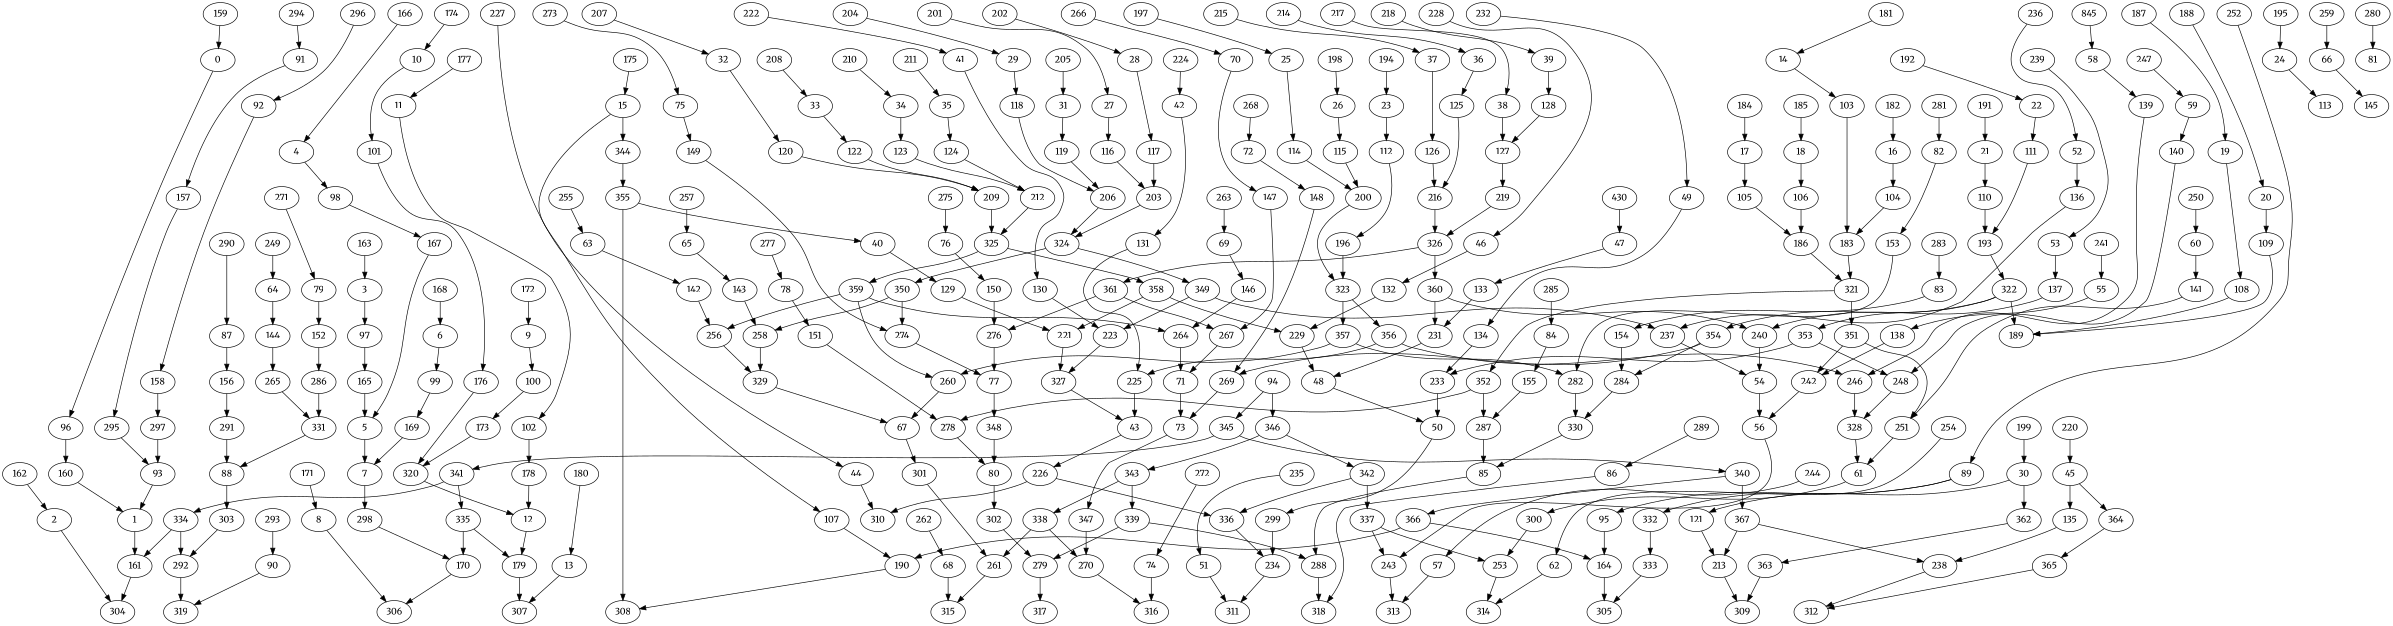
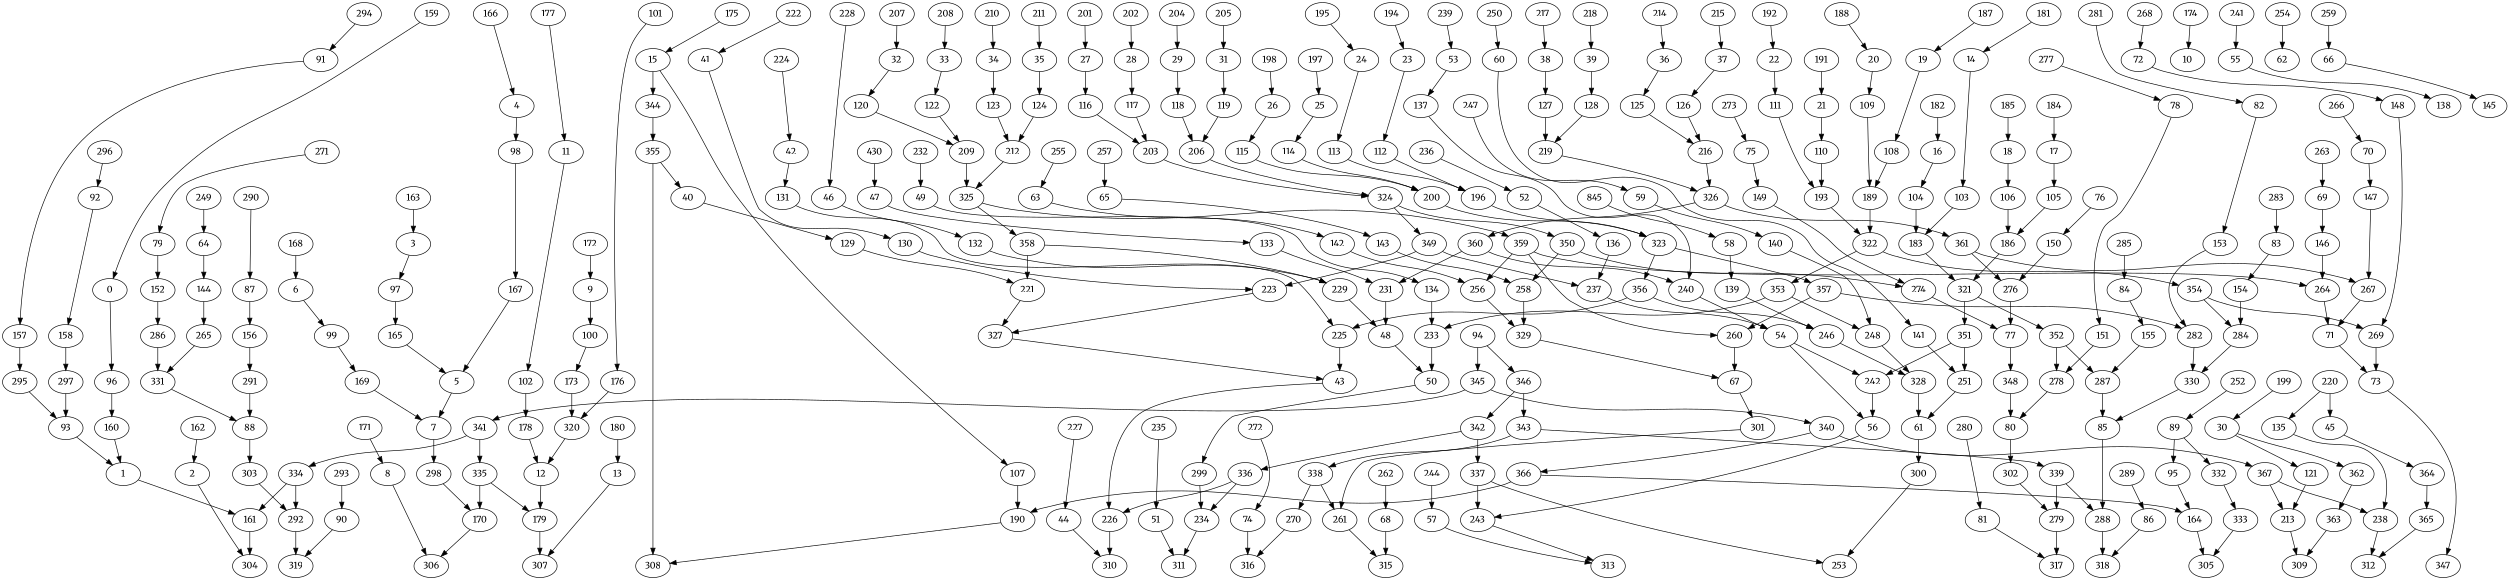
edge "10" -> "101": removed
edge "128" -> "127": now "128" -> "219"
edge "113" -> "196": added
node "275": removed
edge "322" -> "189": reversed
edge "138" -> "242": now "54" -> "242"
edge "45" -> "135": now "220" -> "135"
edge "226" -> "336": reversed
edge "347" -> "270": removed
edge "81" -> "317": added
node "314": removed
